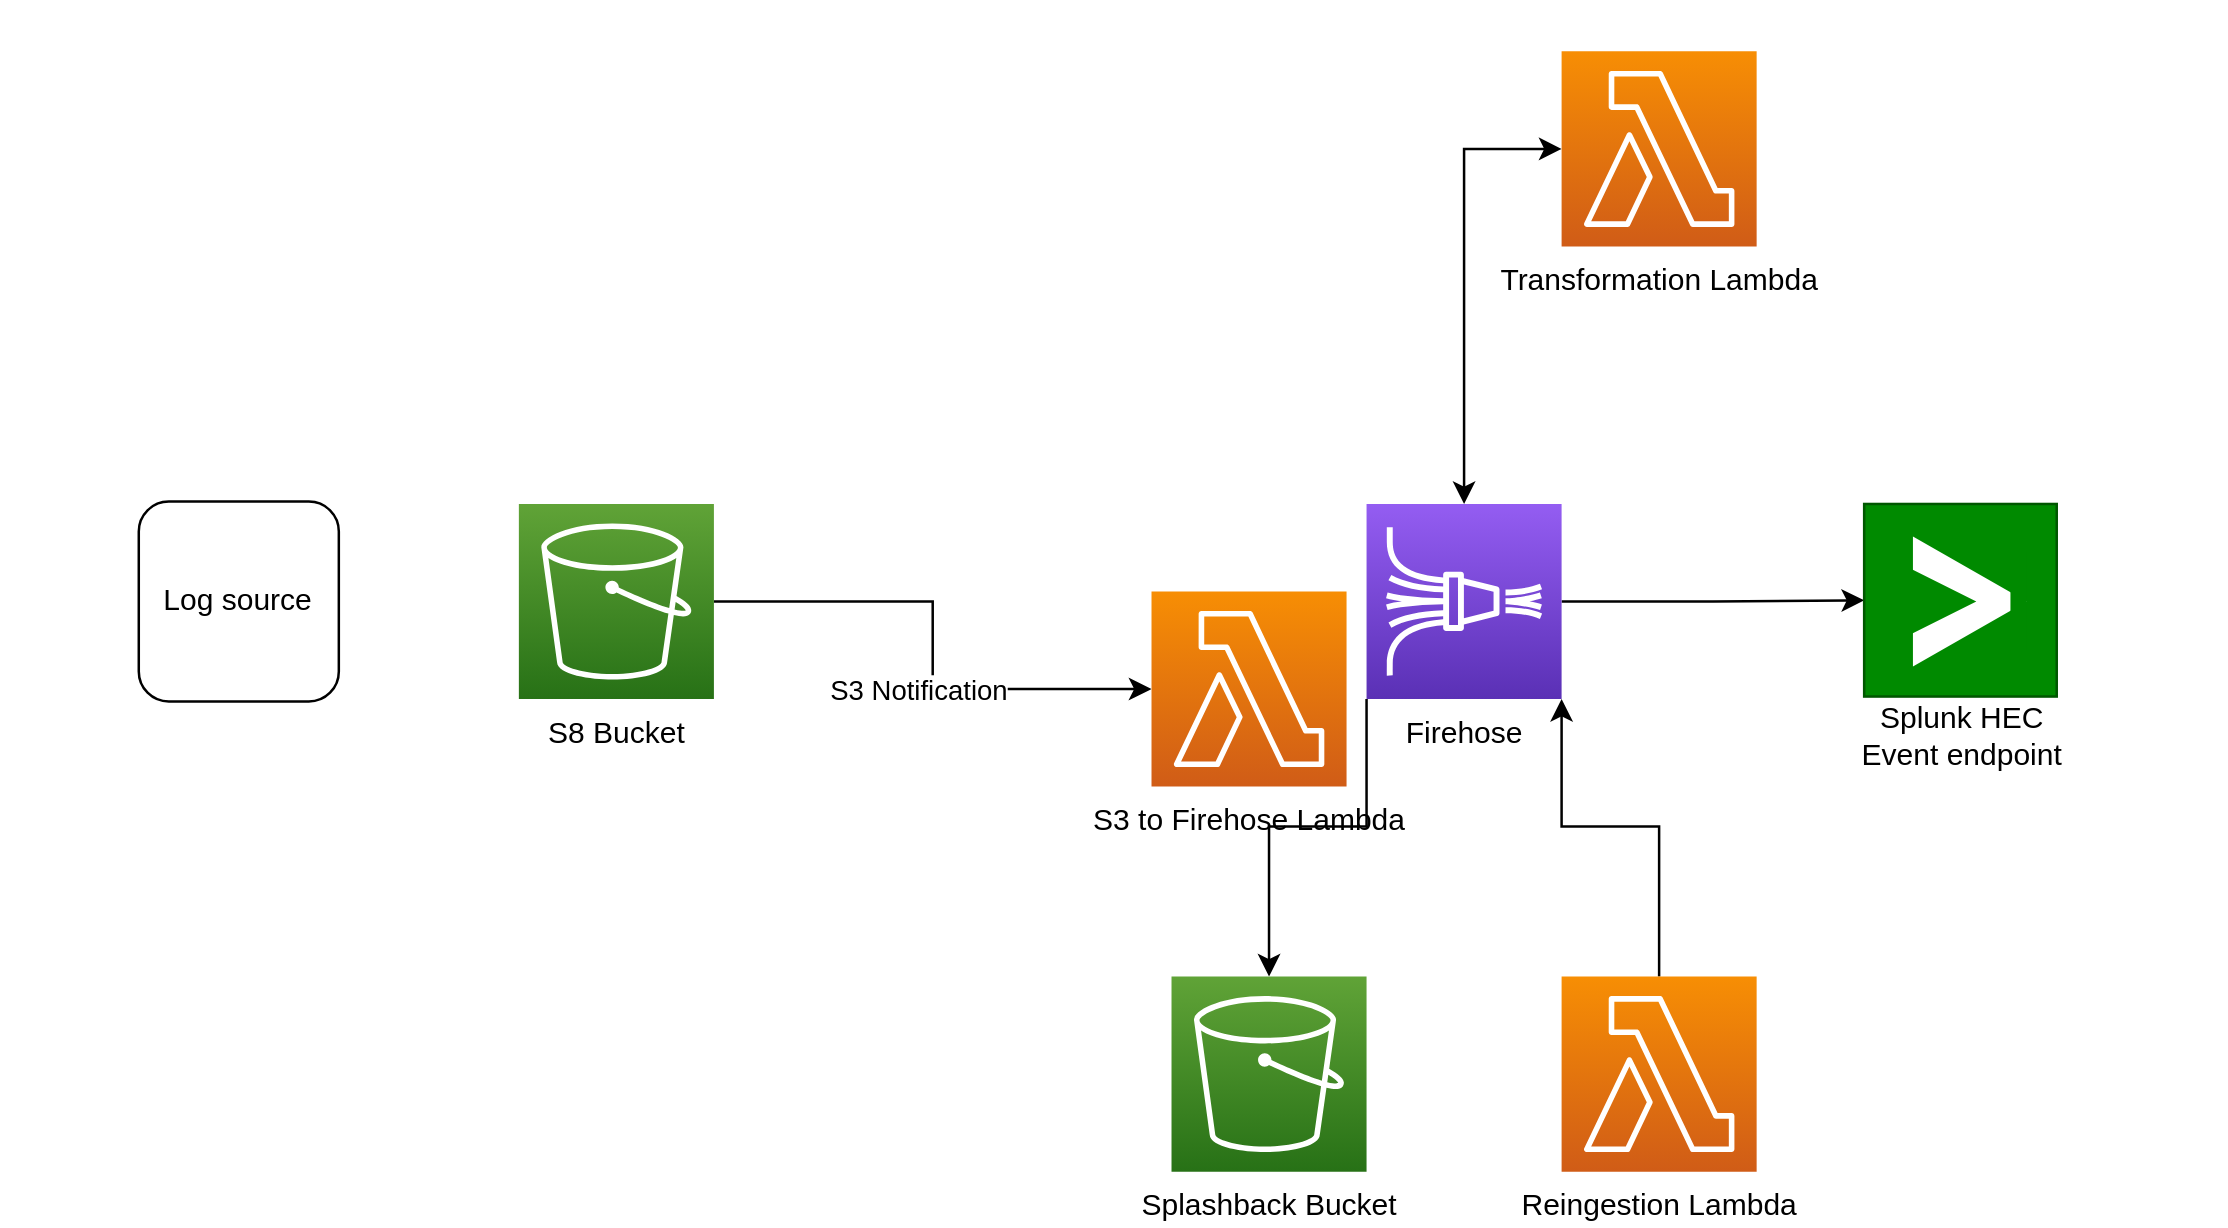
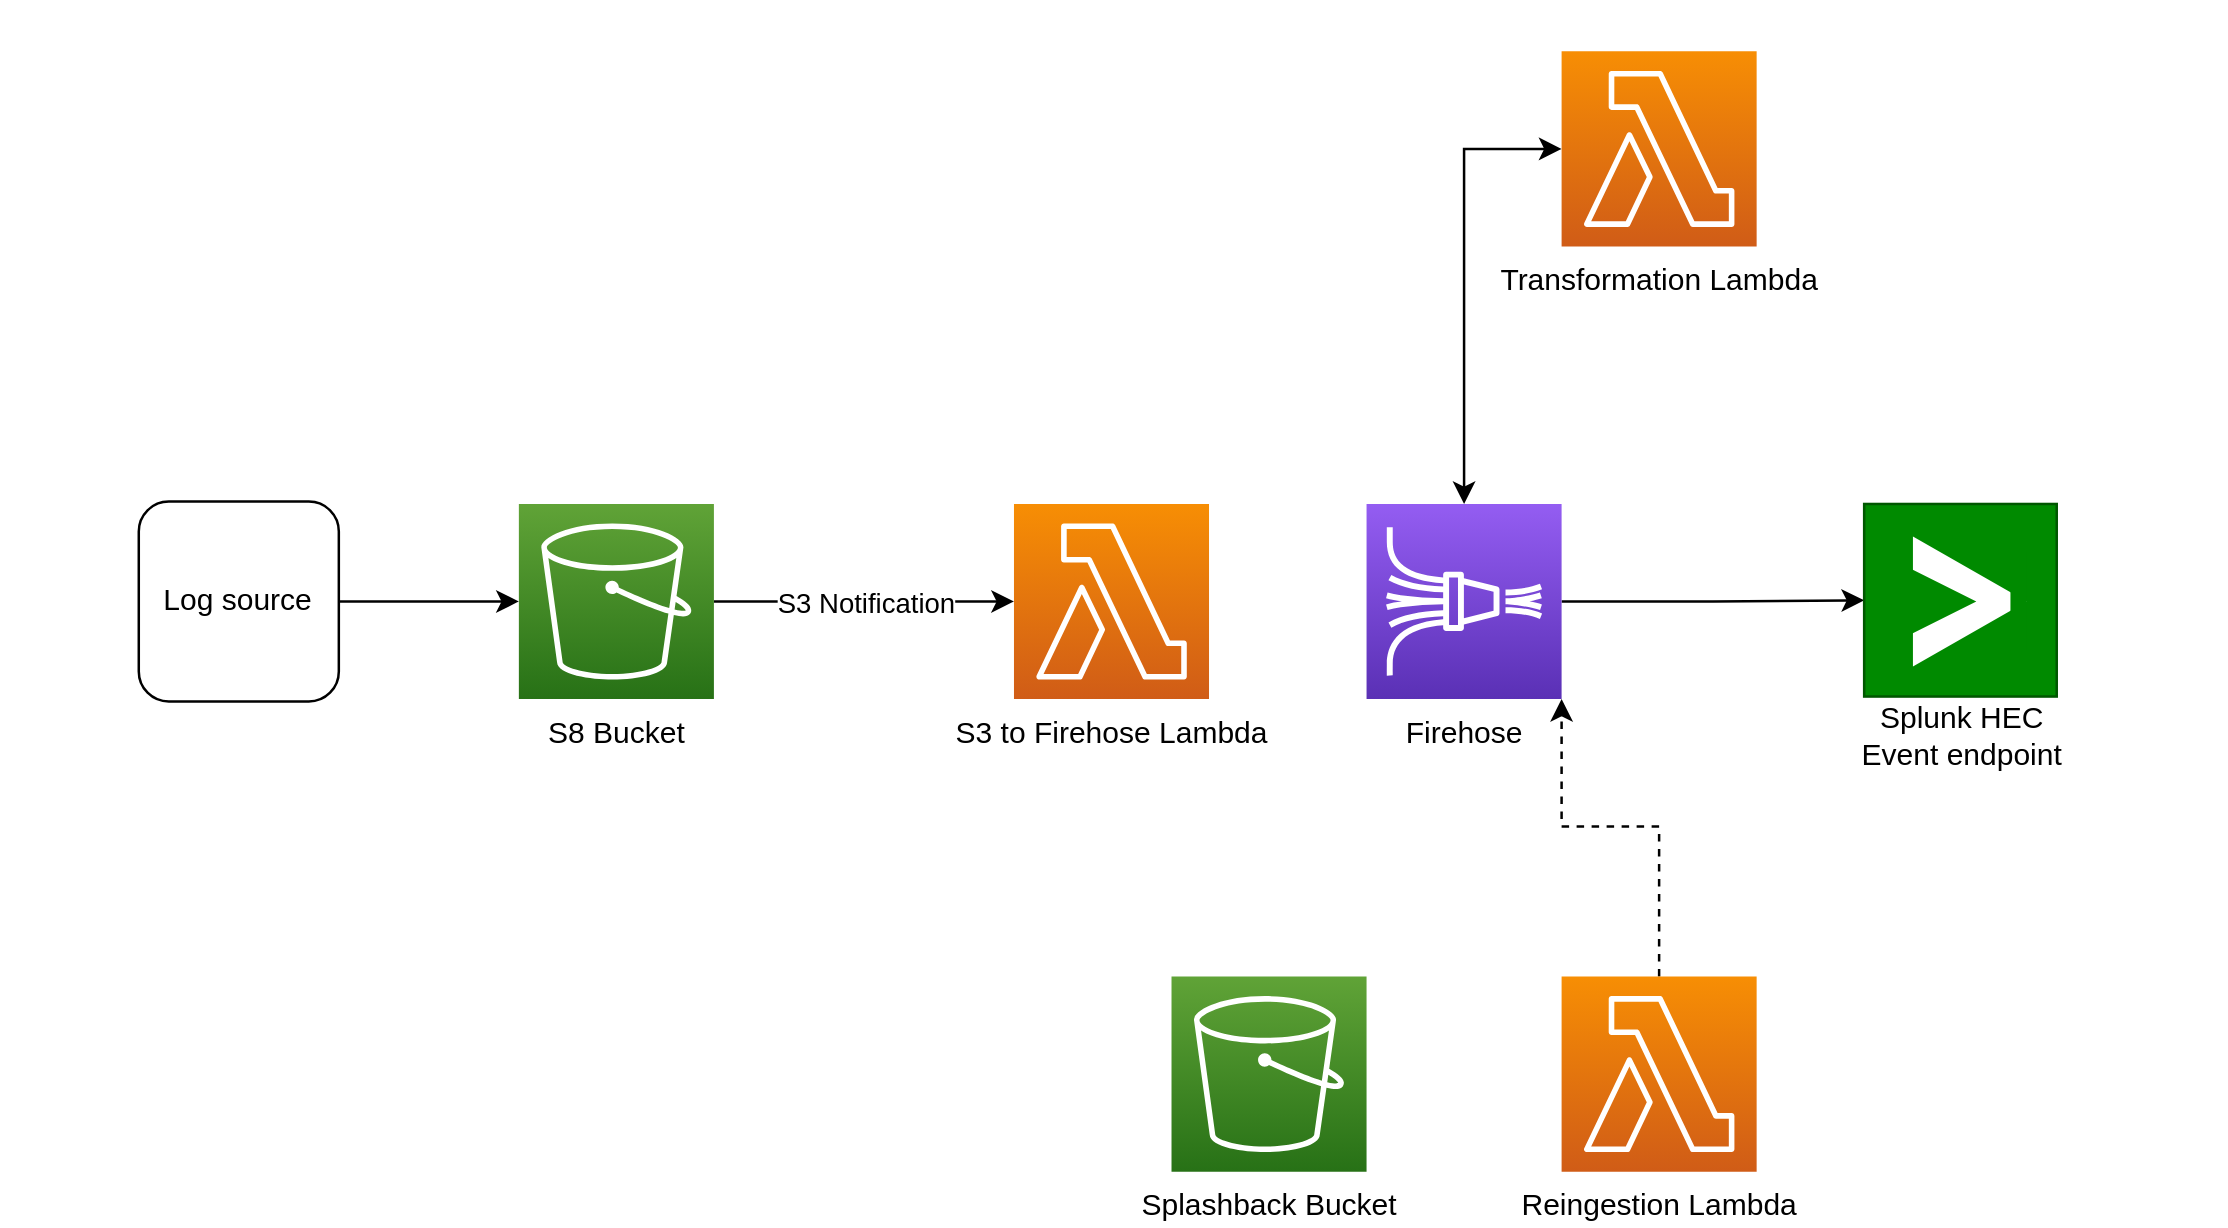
edge "Log source" -> "S8 Bucket": added
node "S3 to Firehose Lambda": moved (1249, 689) -> (1111, 601)
edge "Firehose" -> "Splashback Bucket": removed
edge "Reingestion Lambda" -> "Firehose": style solid -> dashed
